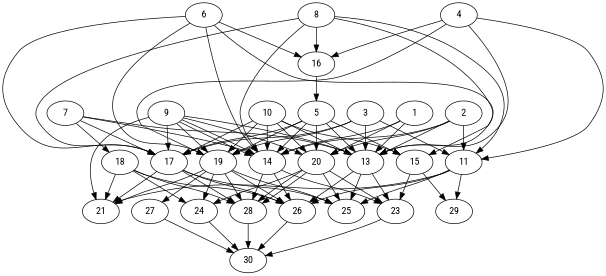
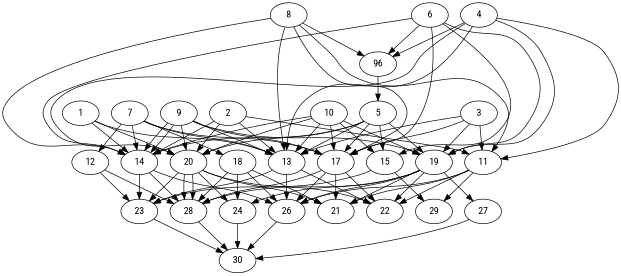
node "16": label "16" -> "96"
edge "4" -> "20": added
edge "9" -> "21": now "20" -> "21"
node "12": added
node "25": label "25" -> "22"
